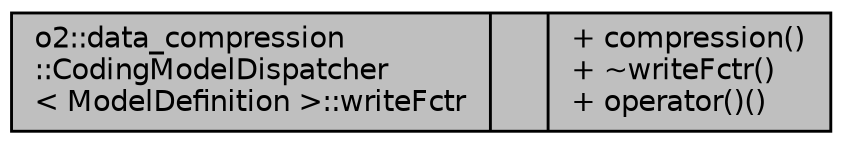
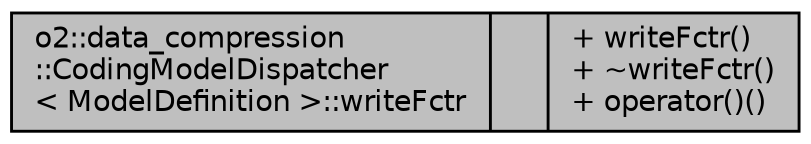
node "o2::data_compression": text "+ compression()" -> "+ writeFctr()"
